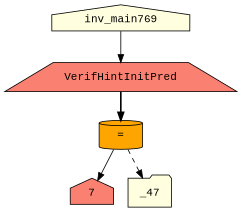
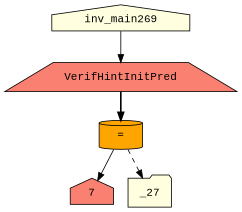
node "inv_main769": label "inv_main769" -> "inv_main269"
node "_47": label "_47" -> "_27"
